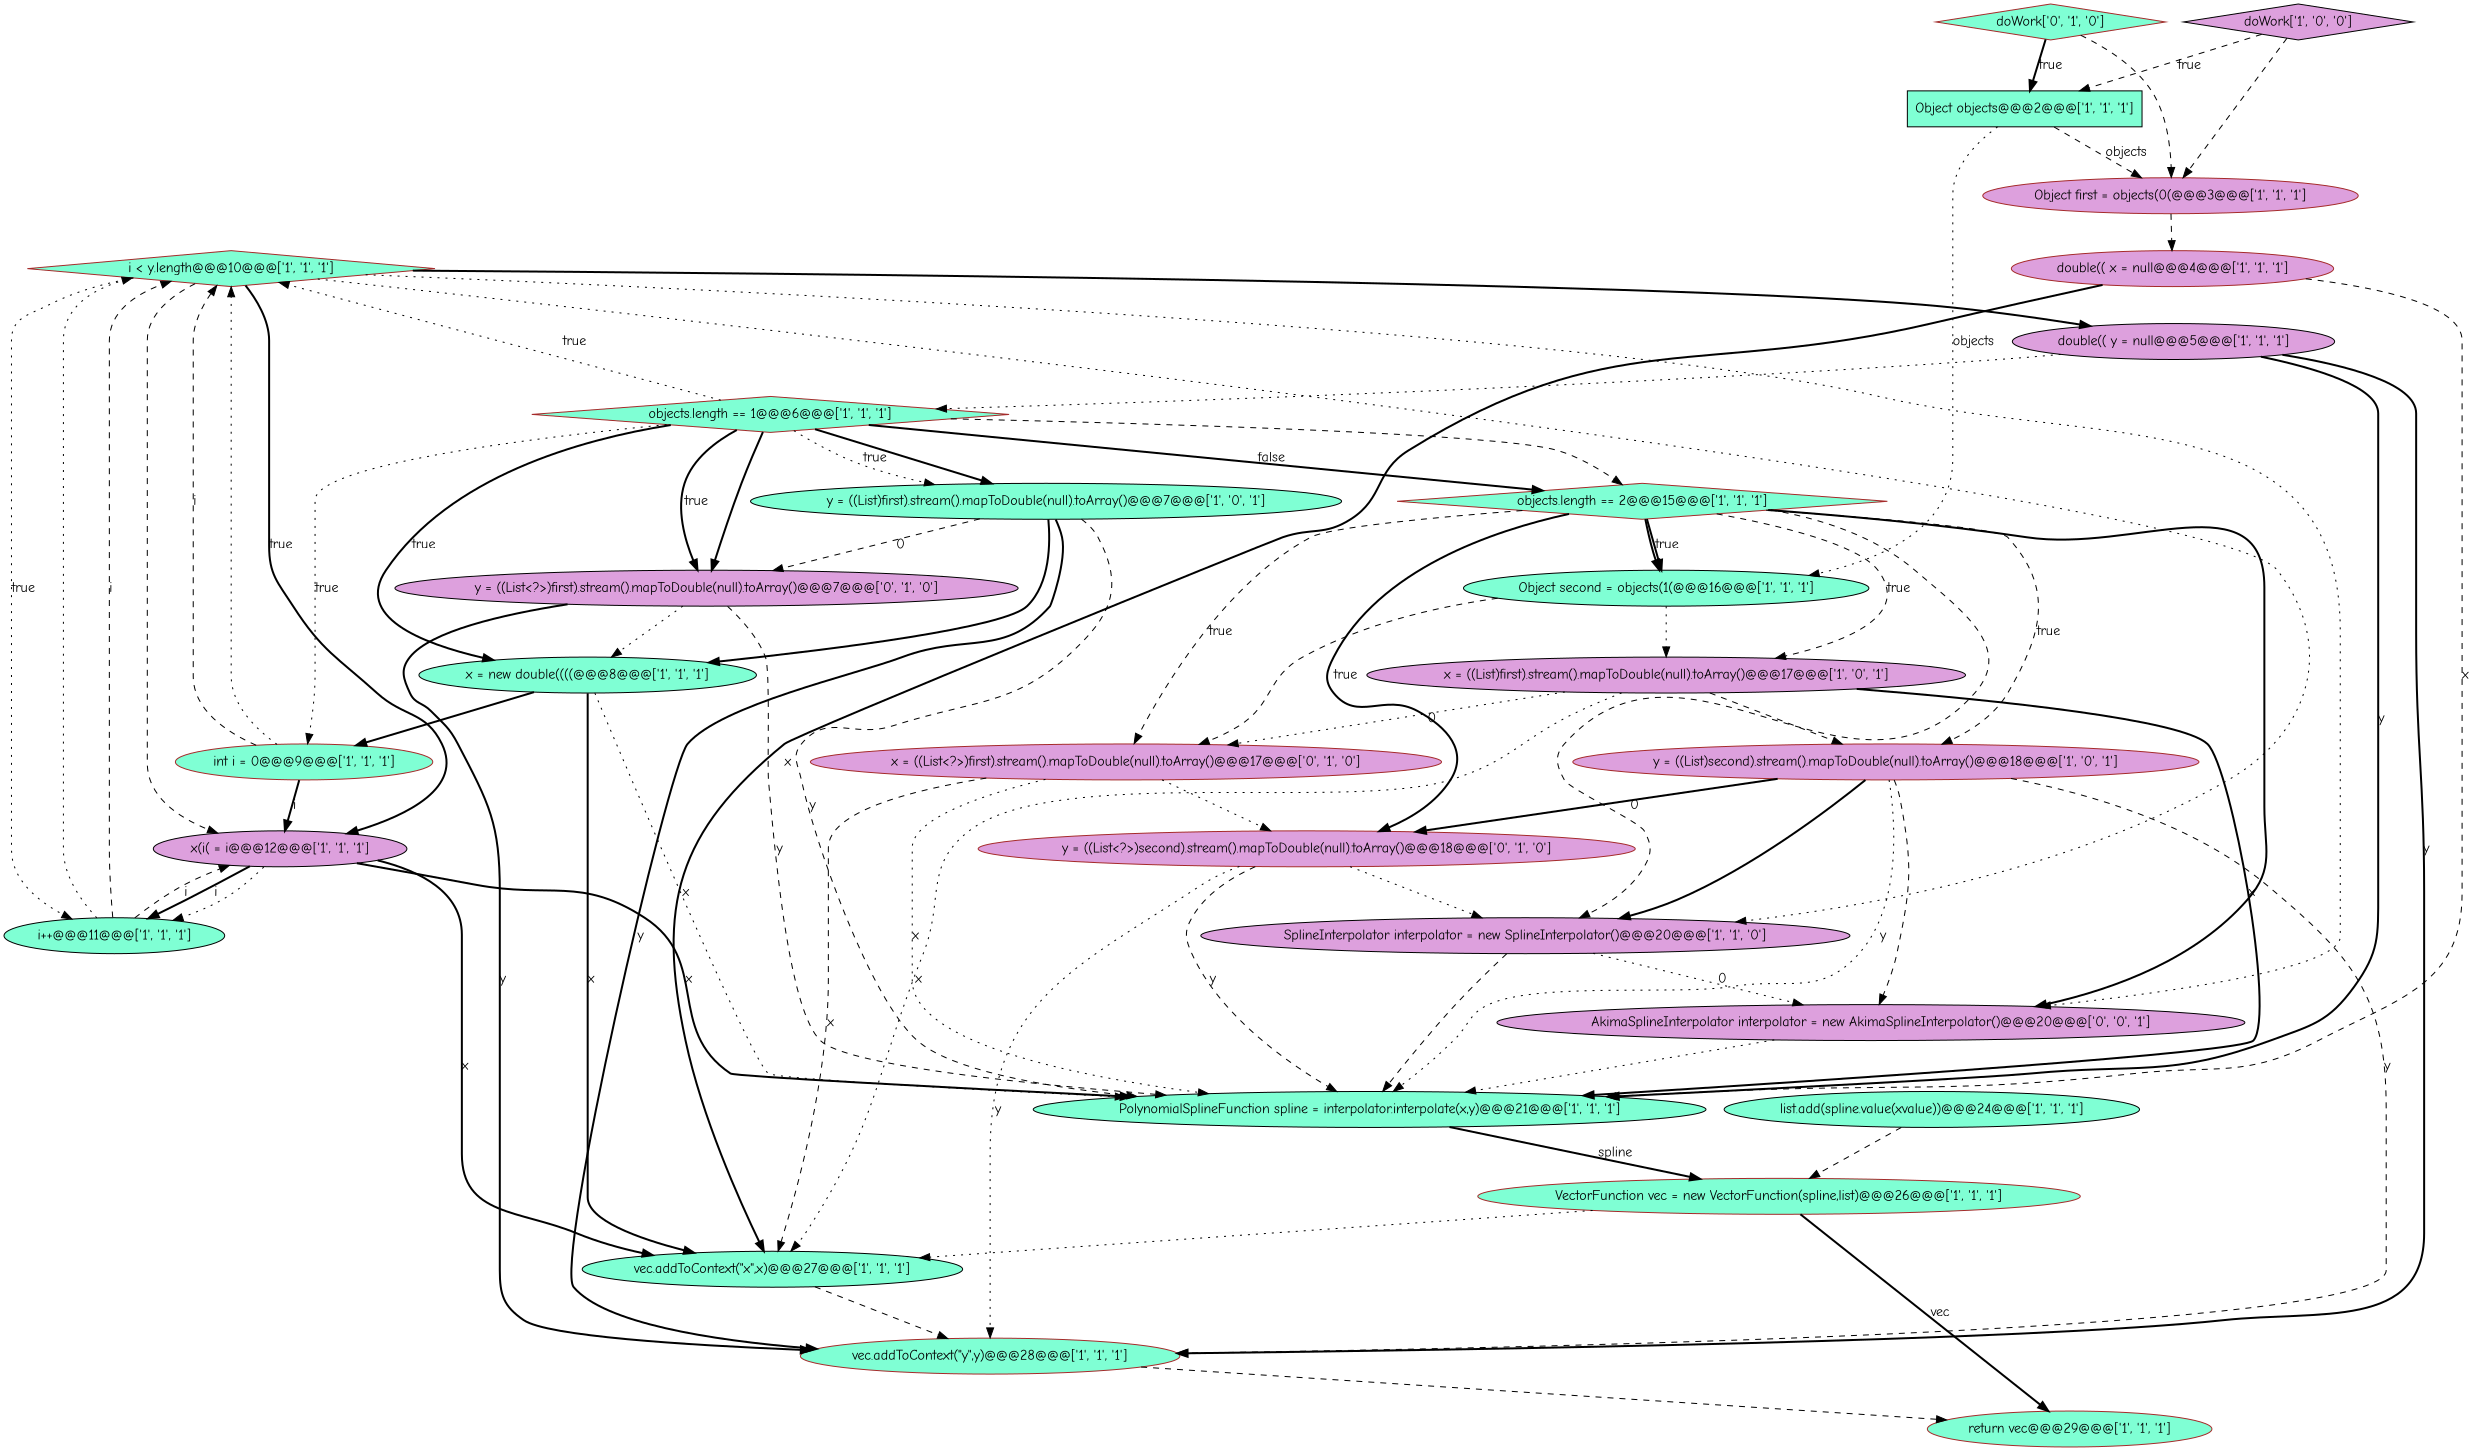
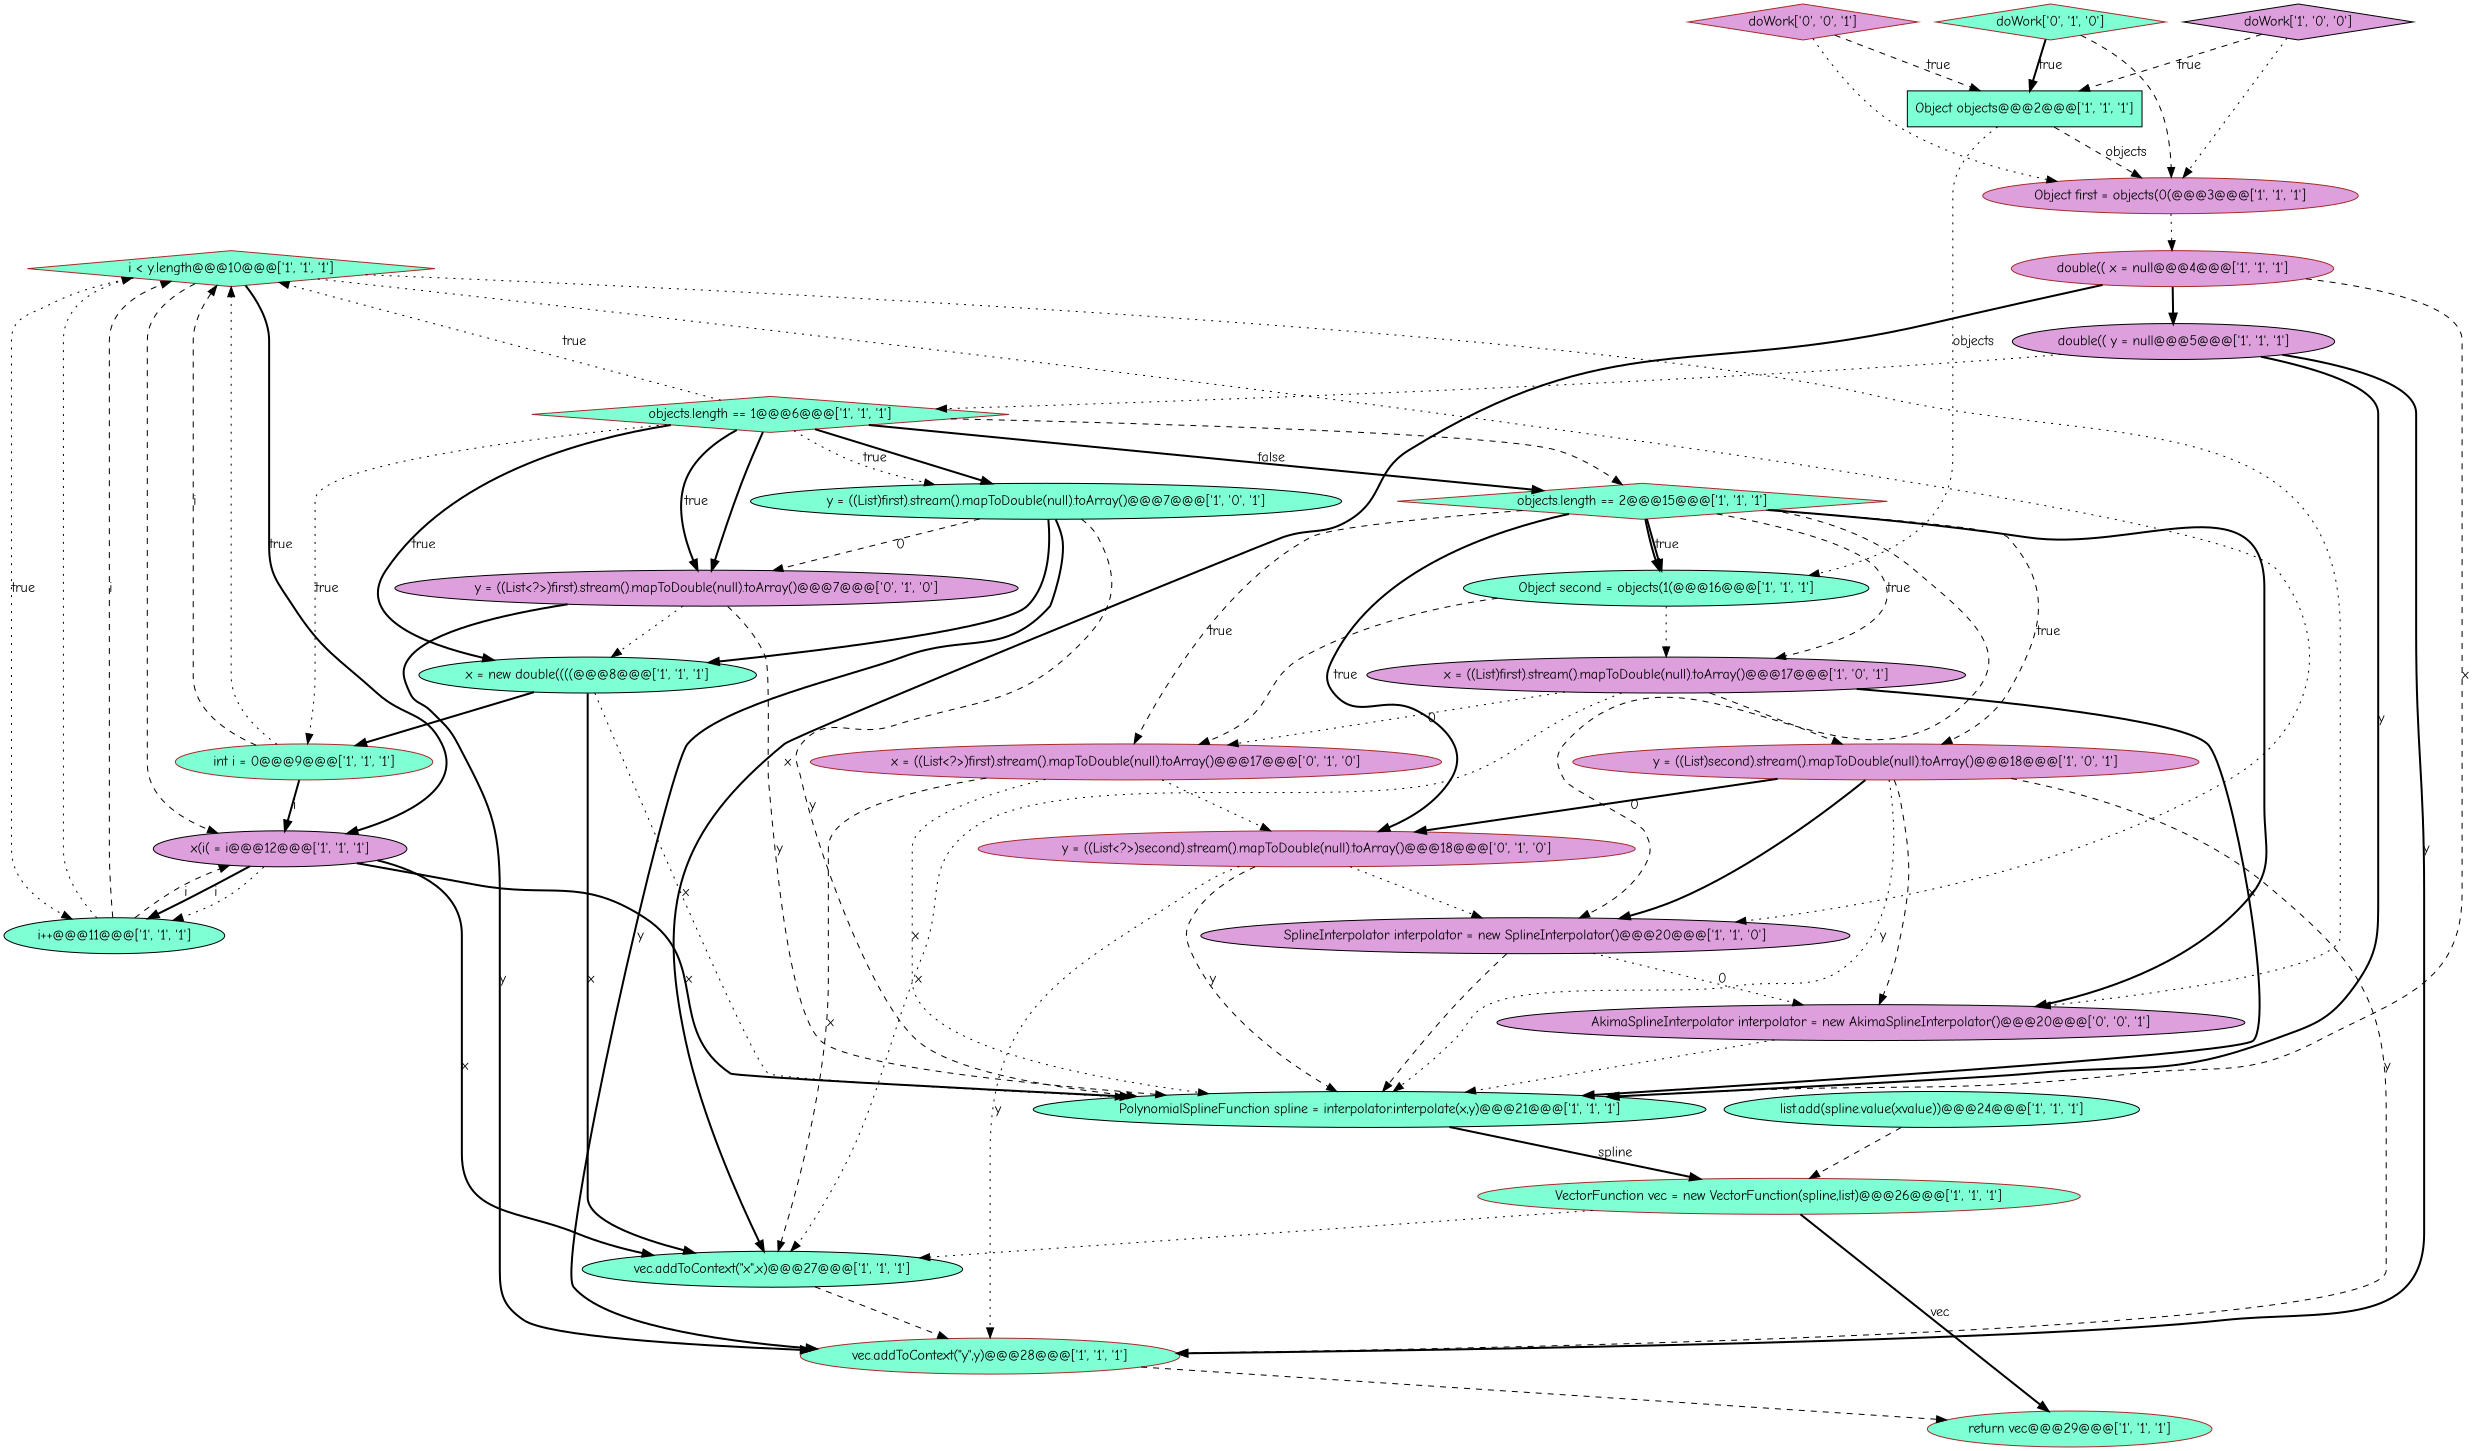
node "doWork['0', '0', '1']": added
edge "doWork['1', '0', '0']" -> "Object first = objects(0(@@@3@@@['1', '1', '1']": style dashed -> dotted
edge "Object first = objects(0(@@@3@@@['1', '1', '1']" -> "double(( x = null@@@4@@@['1', '1', '1']": style dashed -> dotted
edge "i < y.length@@@10@@@['1', '1', '1']" -> "double(( y = null@@@5@@@['1', '1', '1']": now "double(( x = null@@@4@@@['1', '1', '1']" -> "double(( y = null@@@5@@@['1', '1', '1']"
